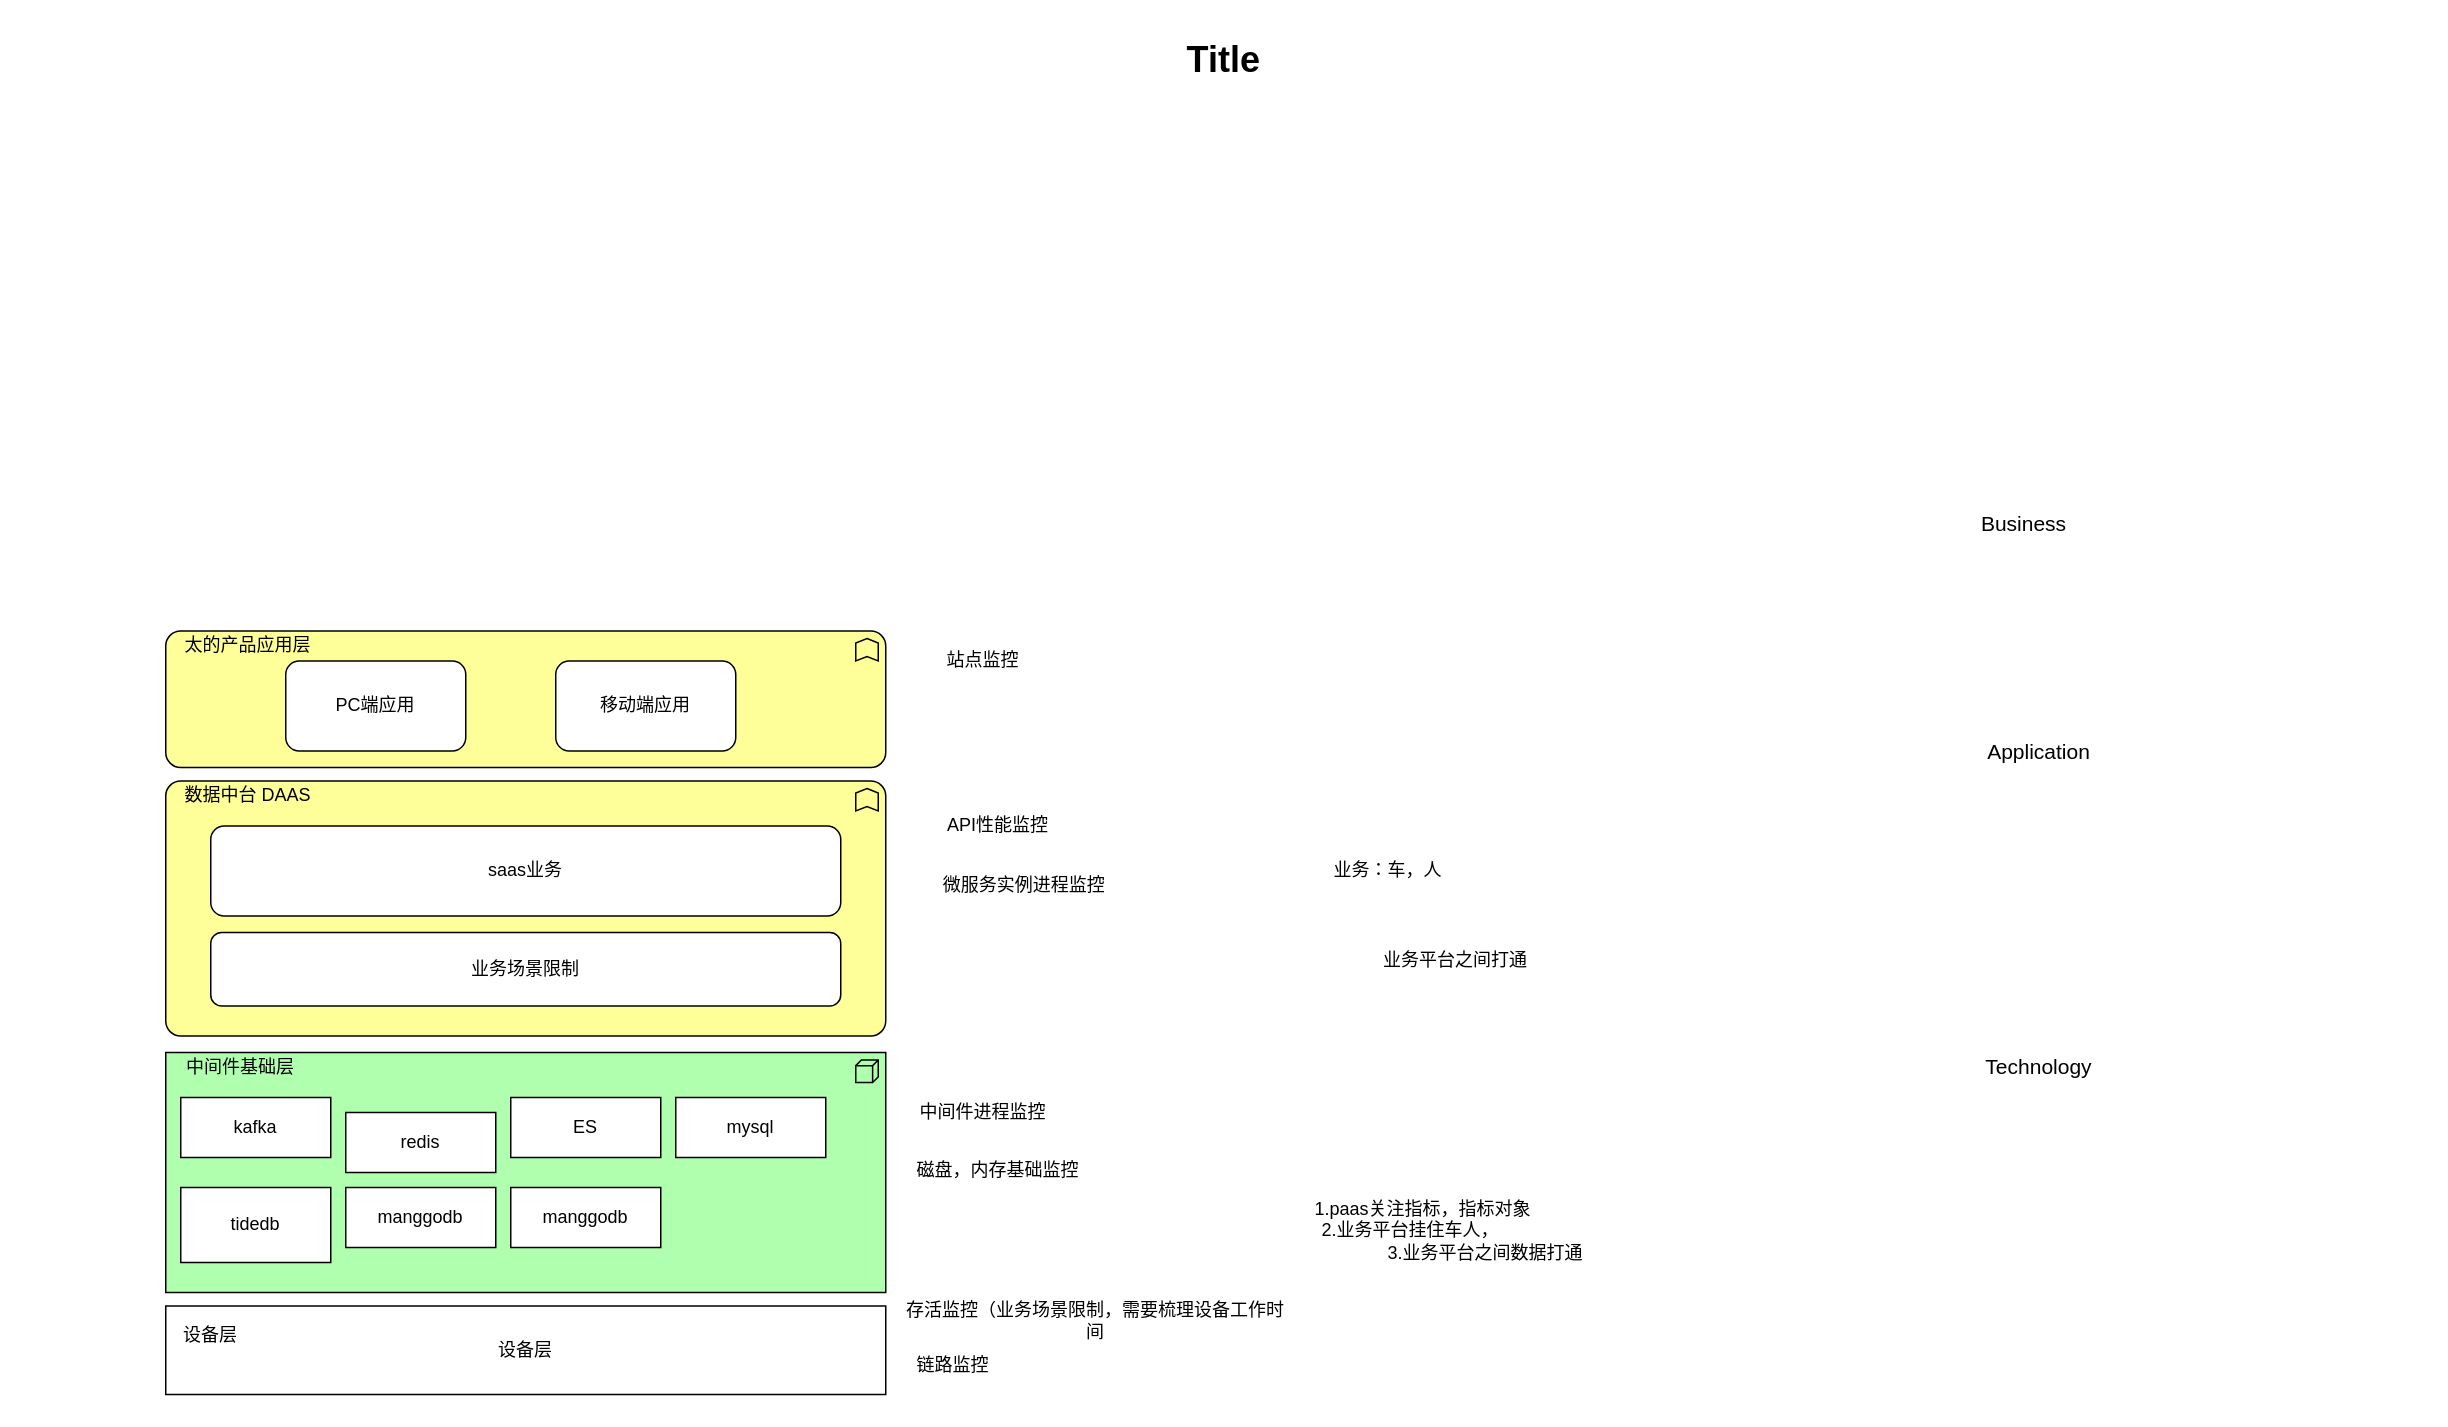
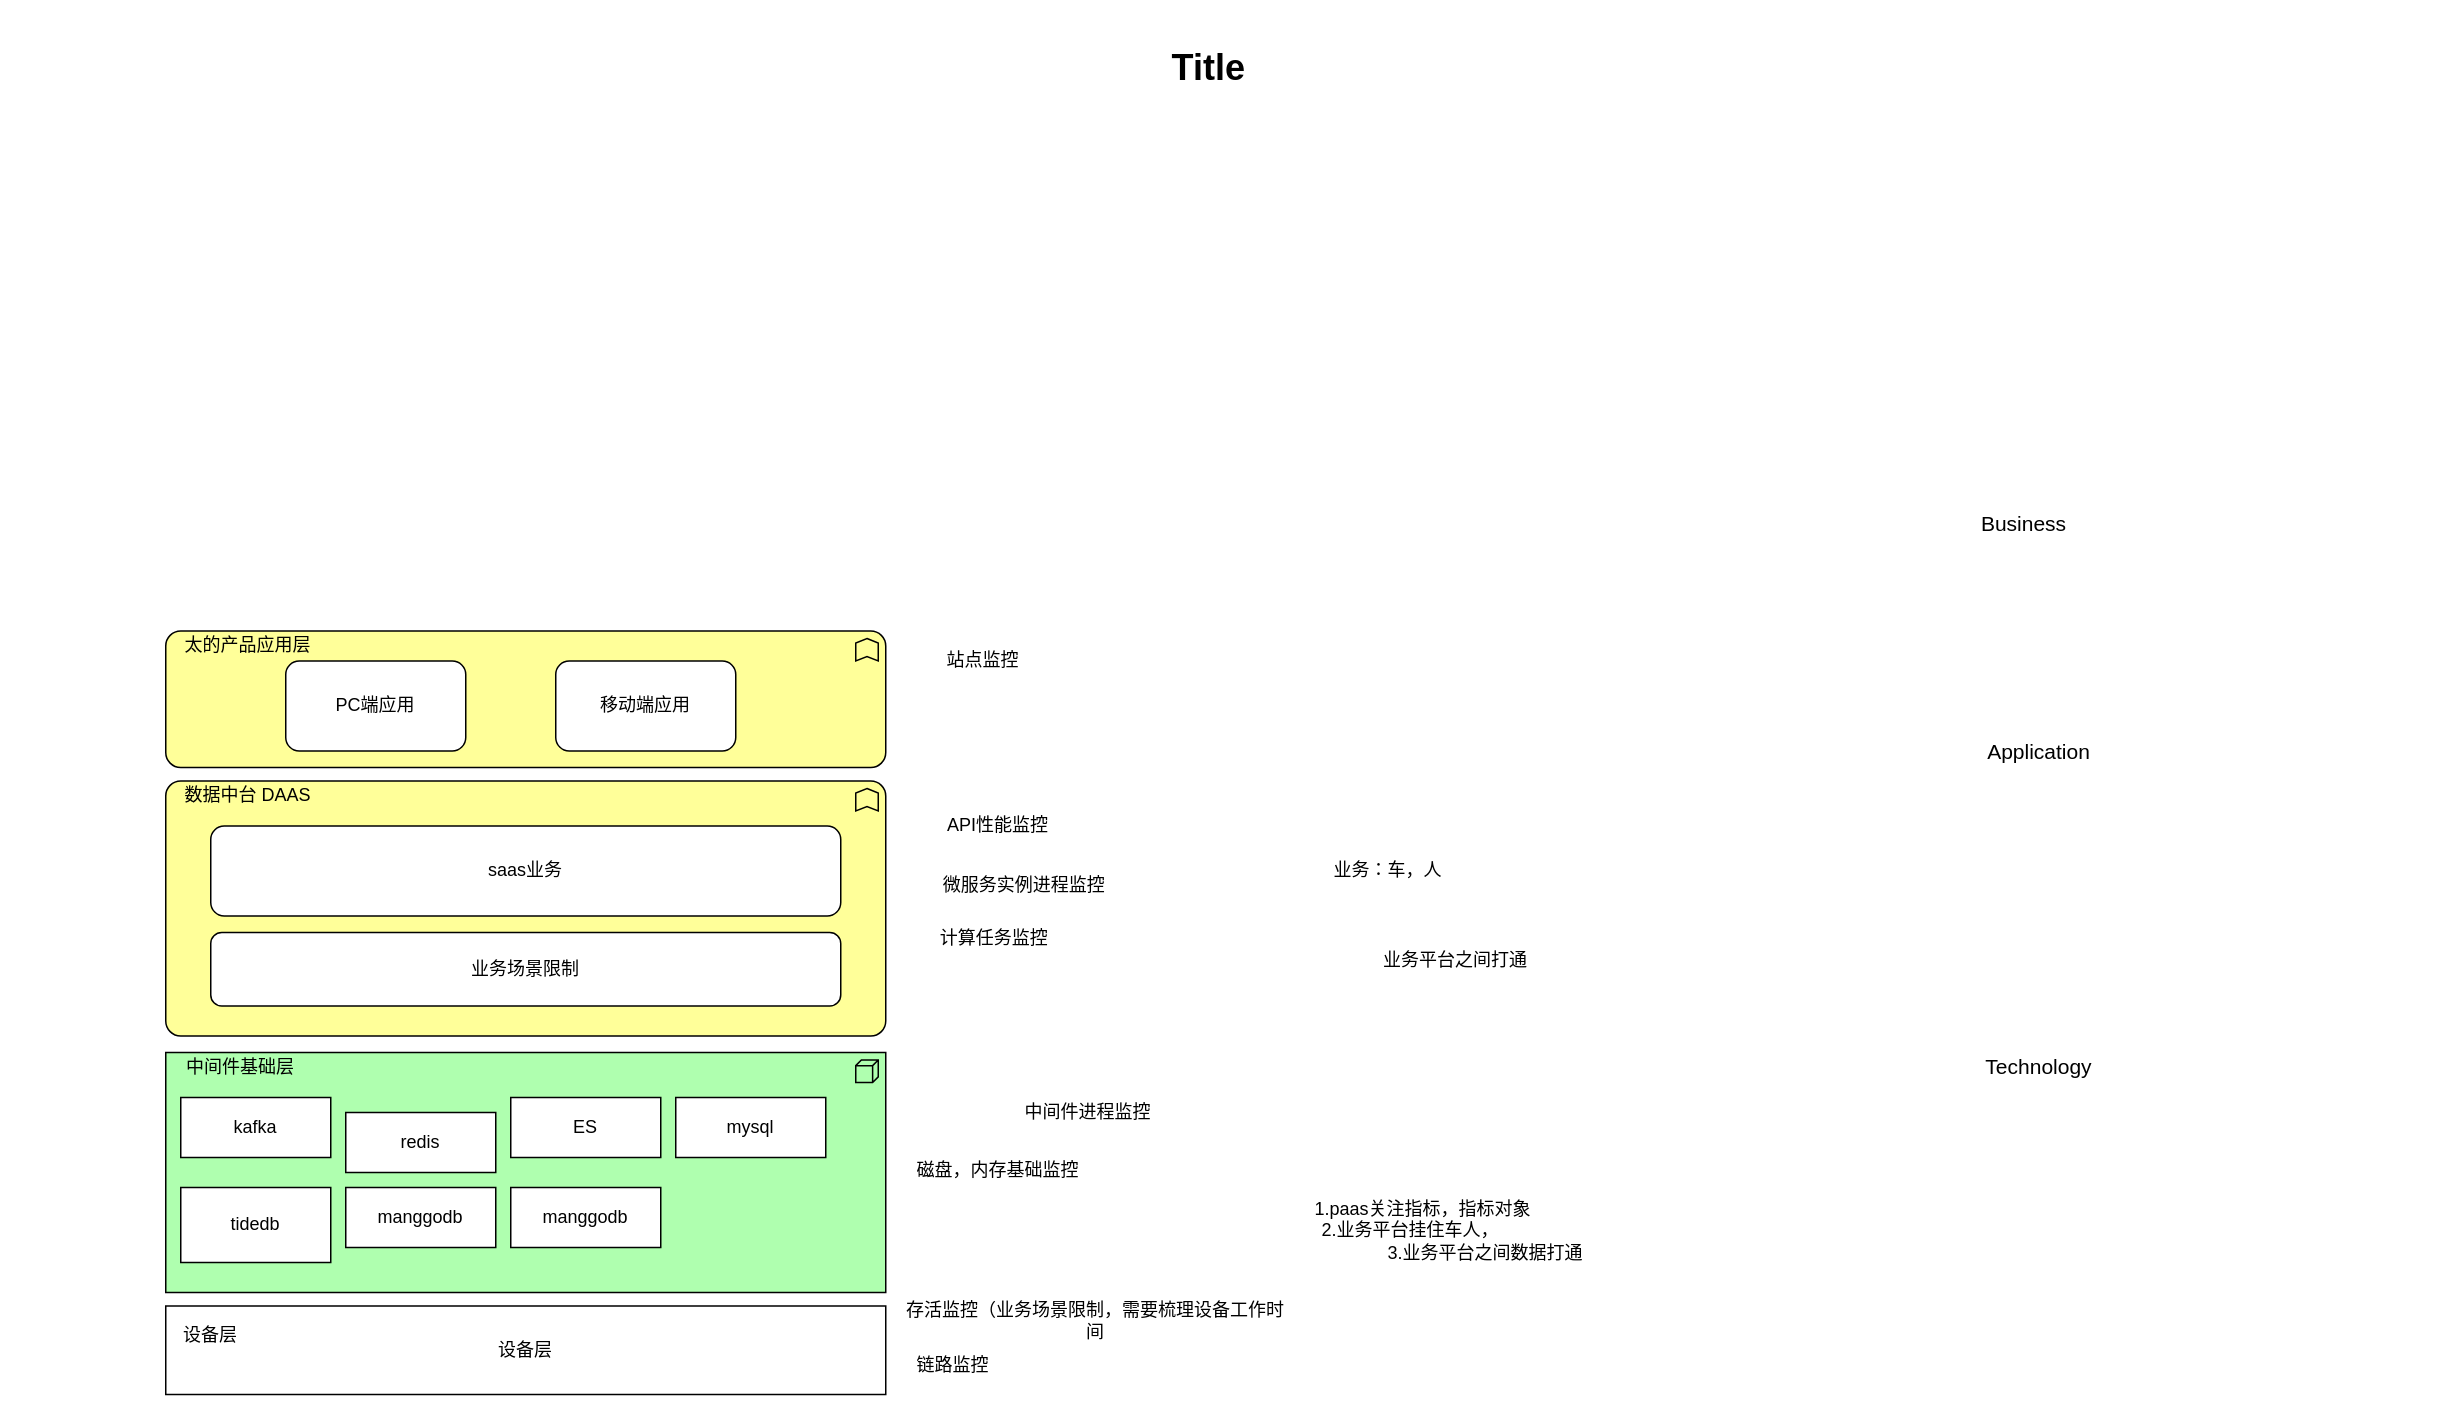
node "Title": moved (1223, 61) -> (1208, 68)
node "计算任务监控": added
node "中间件进程监控": moved (983, 1112) -> (1088, 1112)
